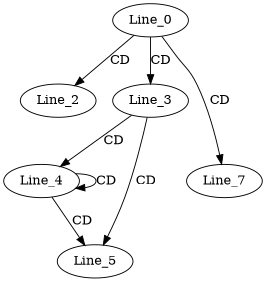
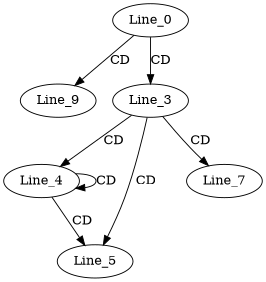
edge "Line_0" -> "Line_7": now "Line_3" -> "Line_7"
node "Line_2": label "Line_2" -> "Line_9"
